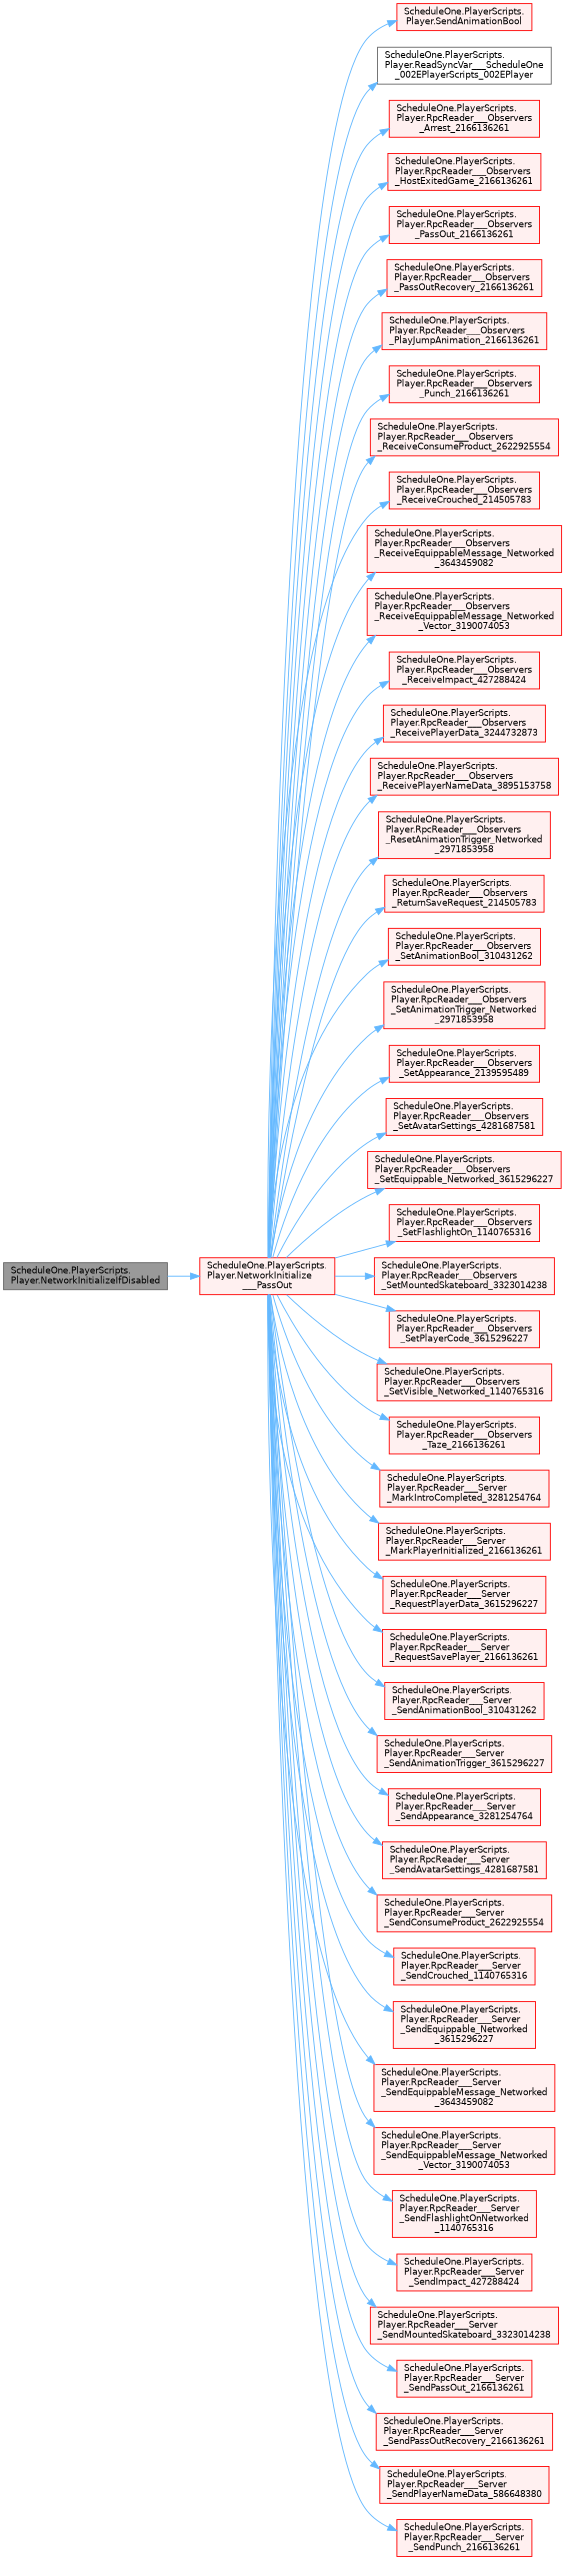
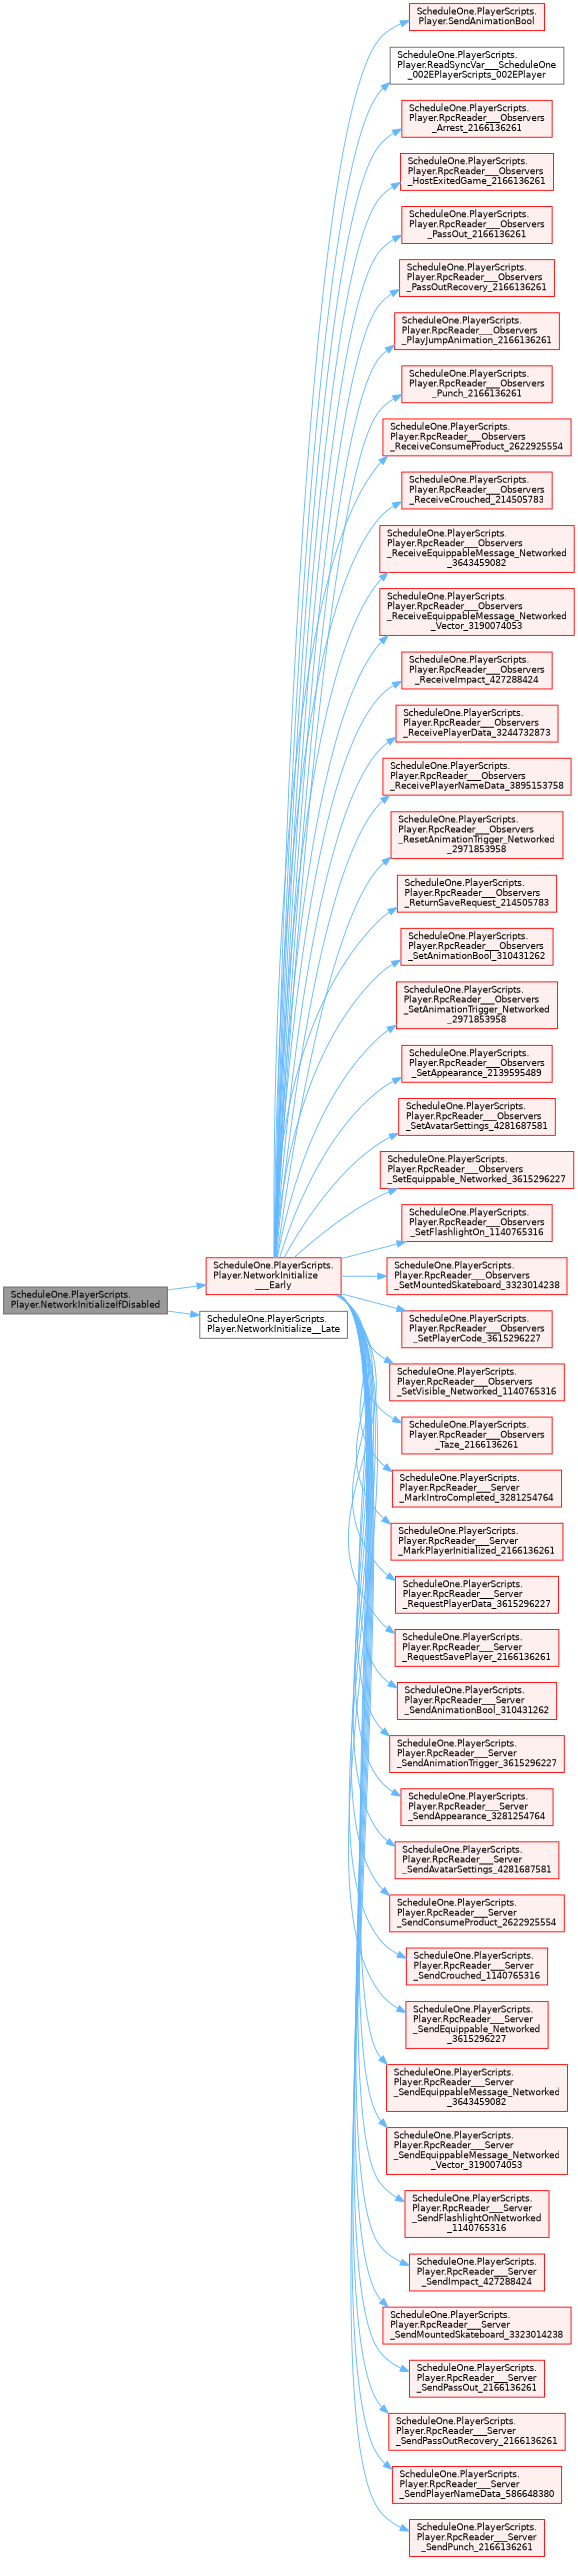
node "ScheduleOne.PlayerScripts. Player.NetworkInitialize ___PassOut": label "ScheduleOne.PlayerScripts. Player.NetworkInitialize ___PassOut" -> "ScheduleOne.PlayerScripts. Player.NetworkInitialize ___Early"
node "ScheduleOne.PlayerScripts. Player.NetworkInitialize__Late": added
